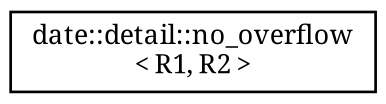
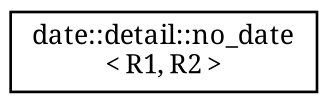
node "date::detail::no_overflow < R1, R2 >": label "date::detail::no_overflow < R1, R2 >" -> "date::detail::no_date < R1, R2 >"
